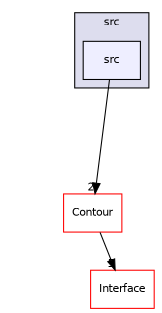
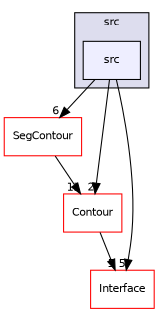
node "SegContour": added
edge "src" -> "Interface": added
